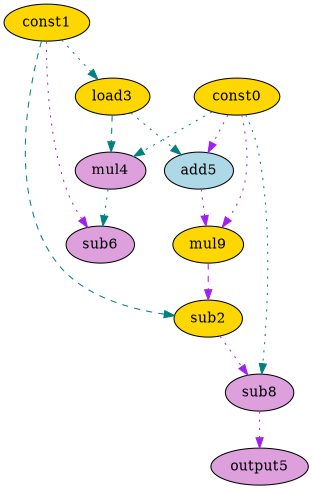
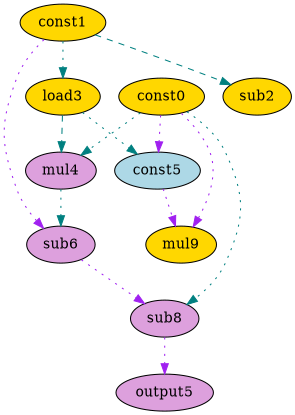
node "add5": label "add5" -> "const5"
edge "mul9" -> "sub2": removed
edge "sub2" -> "sub8": now "sub6" -> "sub8"
